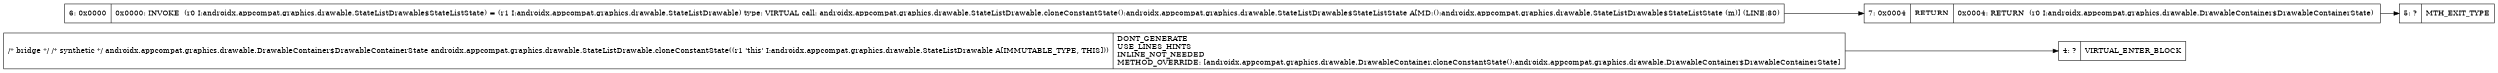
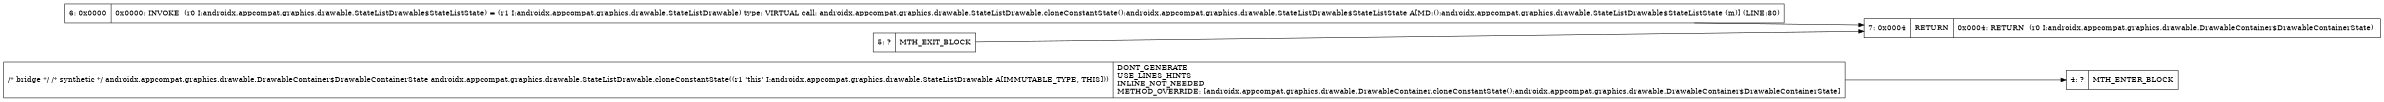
edge "7: 0x0004" -> "5: ?": reversed
node "5: ?": text "MTH_EXIT_TYPE" -> "MTH_EXIT_BLOCK"
node "4: ?": text "VIRTUAL_ENTER_BLOCK" -> "MTH_ENTER_BLOCK"
